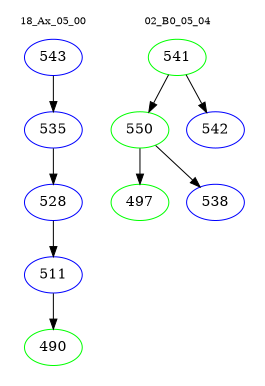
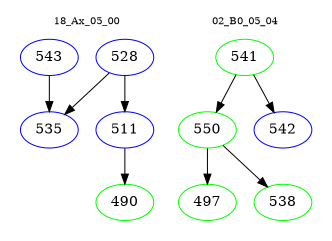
edge "535" -> "528": reversed
node "538": color blue -> green
